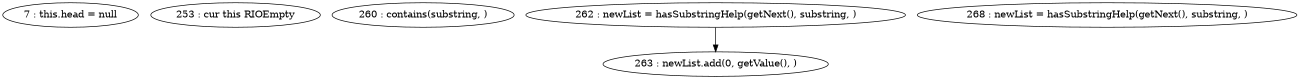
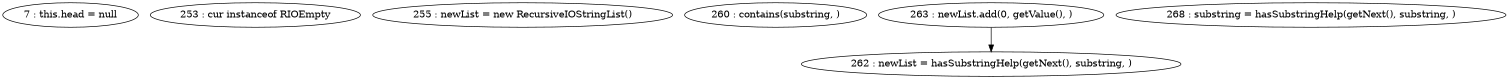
node "253 : cur this RIOEmpty": label "253 : cur this RIOEmpty" -> "253 : cur instanceof RIOEmpty"
node "255 : newList = new RecursiveIOStringList()": added
node "268 : newList = hasSubstringHelp(getNext(), substring, )": label "268 : newList = hasSubstringHelp(getNext(), substring, )" -> "268 : substring = hasSubstringHelp(getNext(), substring, )"
edge "262 : newList = hasSubstringHelp(getNext(), substring, )" -> "263 : newList.add(0, getValue(), )": reversed
